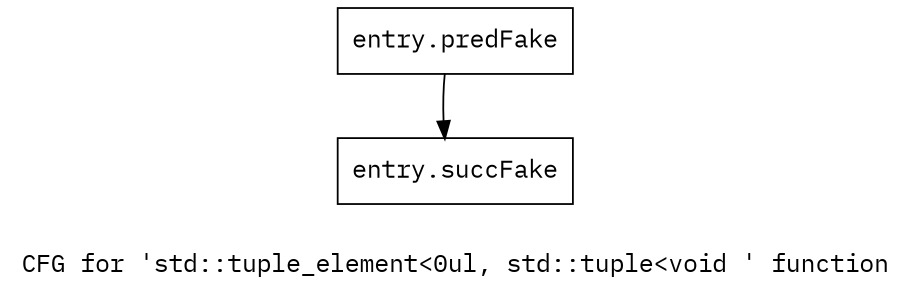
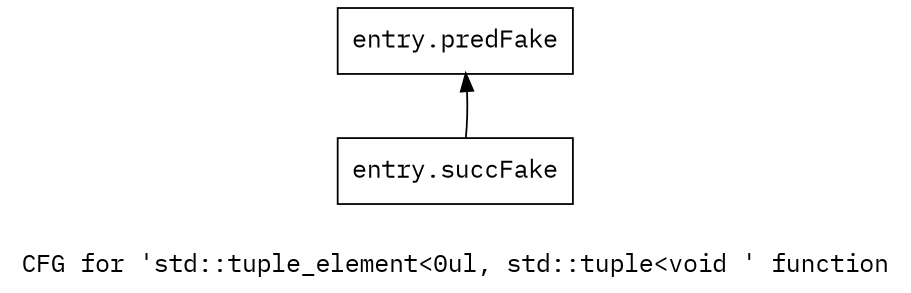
edge "entry.predFake" -> "entry.succFake": reversed
